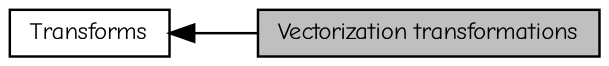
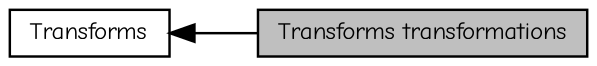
node "Vectorization transformations": label "Vectorization transformations" -> "Transforms transformations"
